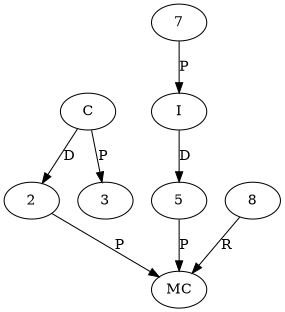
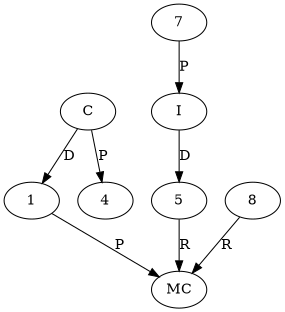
node "2": label "2" -> "1"
node "3": label "3" -> "4"
edge "5" -> "MC": label "P" -> "R"
